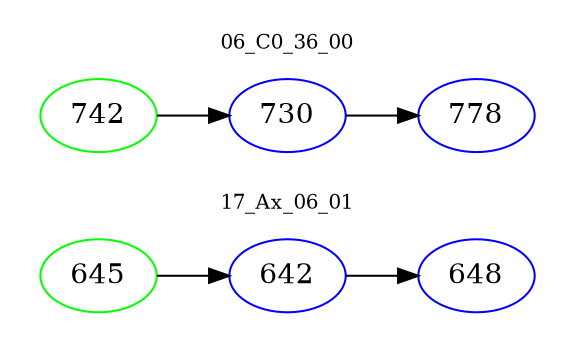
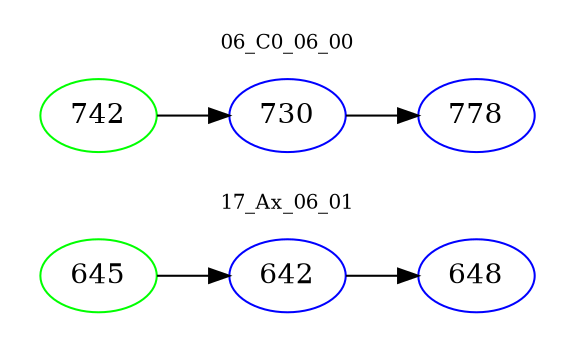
cluster "06_C0_36_00": label "06_C0_36_00" -> "06_C0_06_00"
